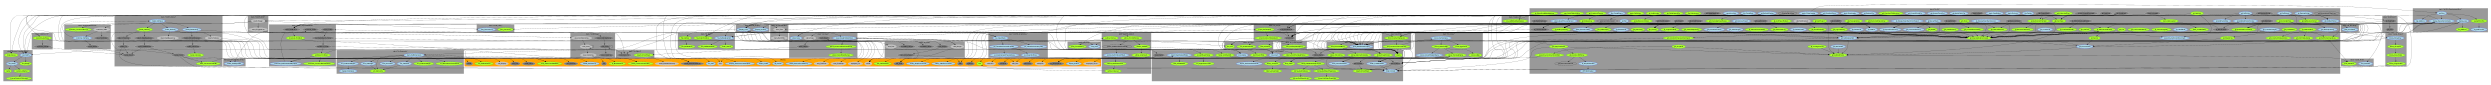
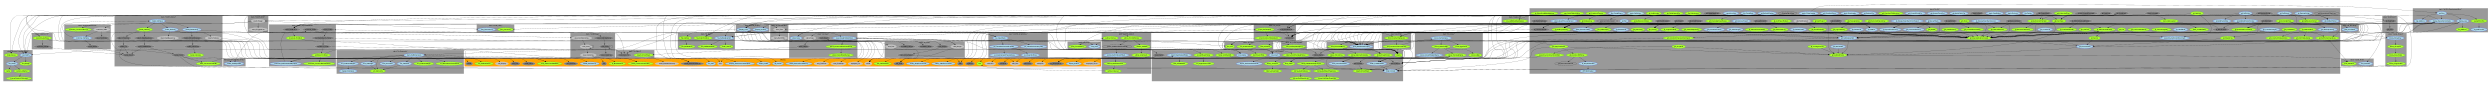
node "stack_GetIsUsed": fillcolor GreenYellow -> LightBlue
